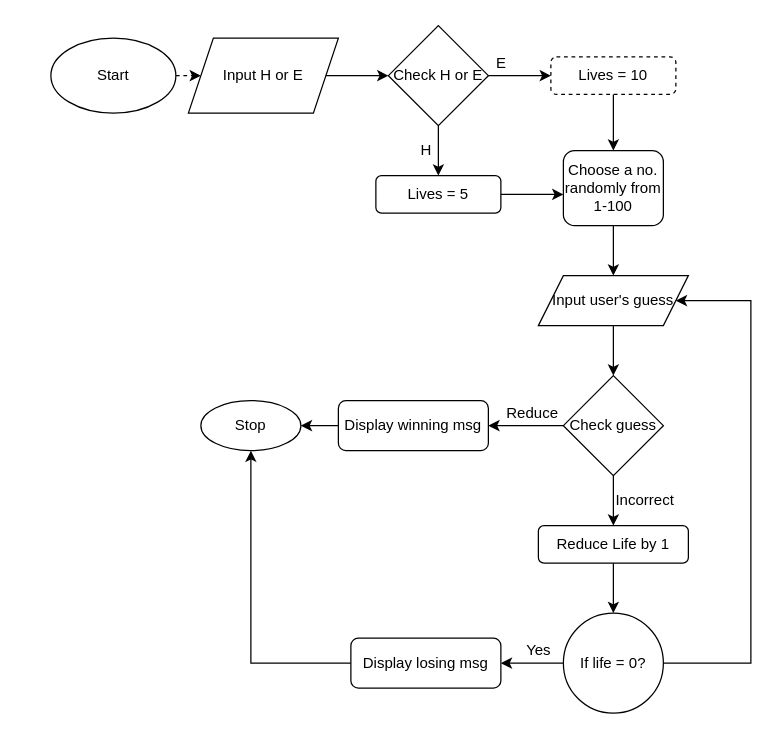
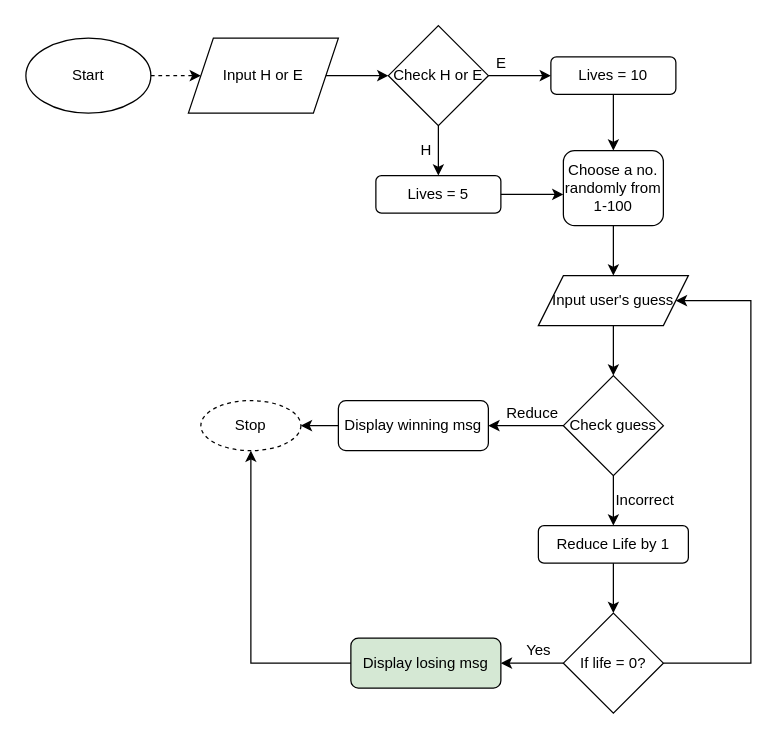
node "Start": moved (113, 76) -> (88, 76)
node "Lives = 10": style dashed -> solid
node "Stop": style solid -> dashed
node "Display losing msg": fillcolor #ffffff -> #d5e8d4
node "If life = 0?": shape ellipse -> diamond
